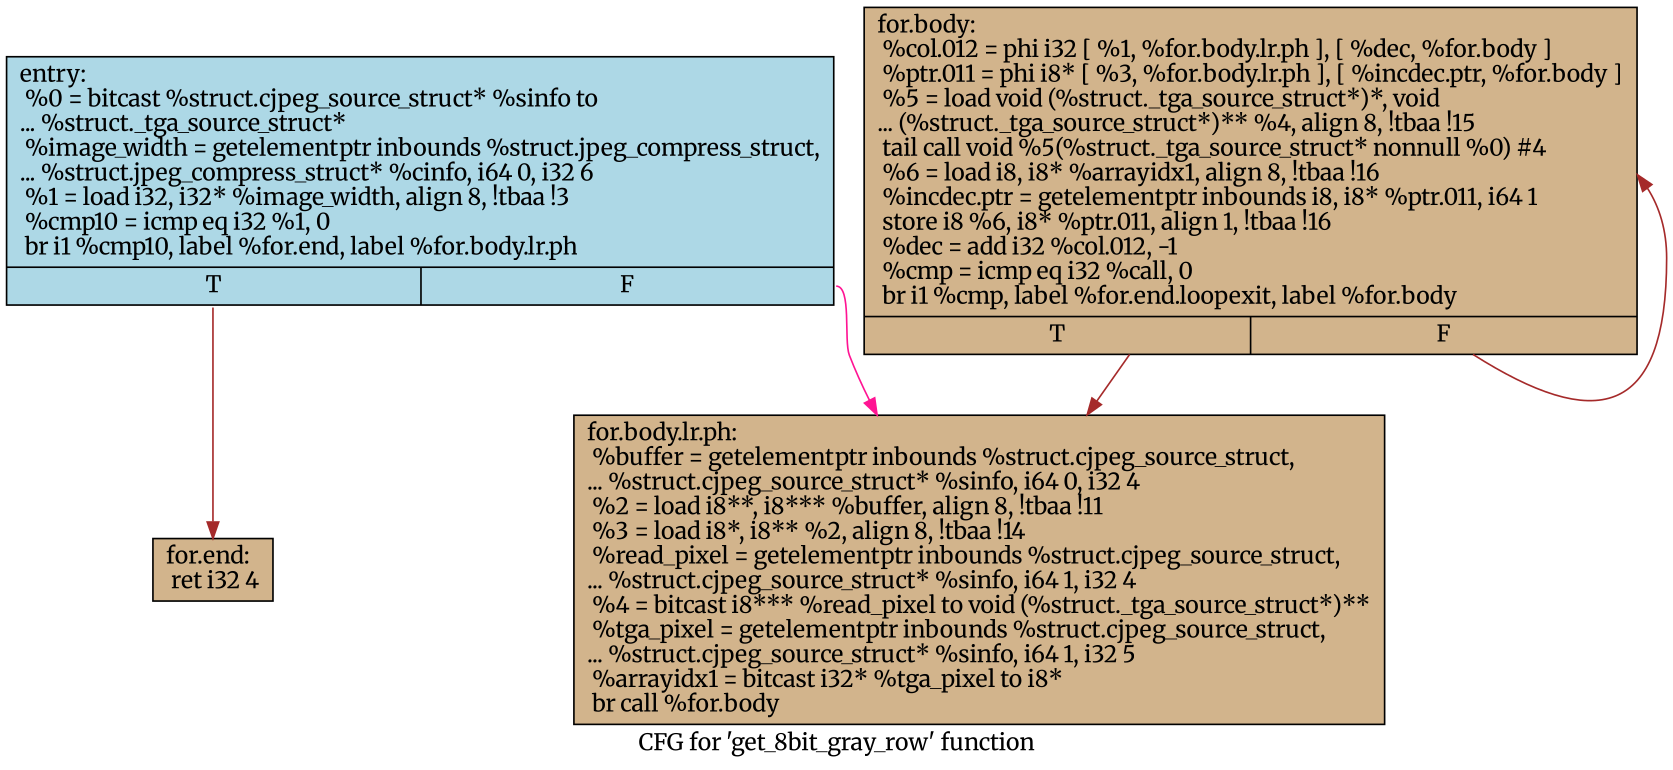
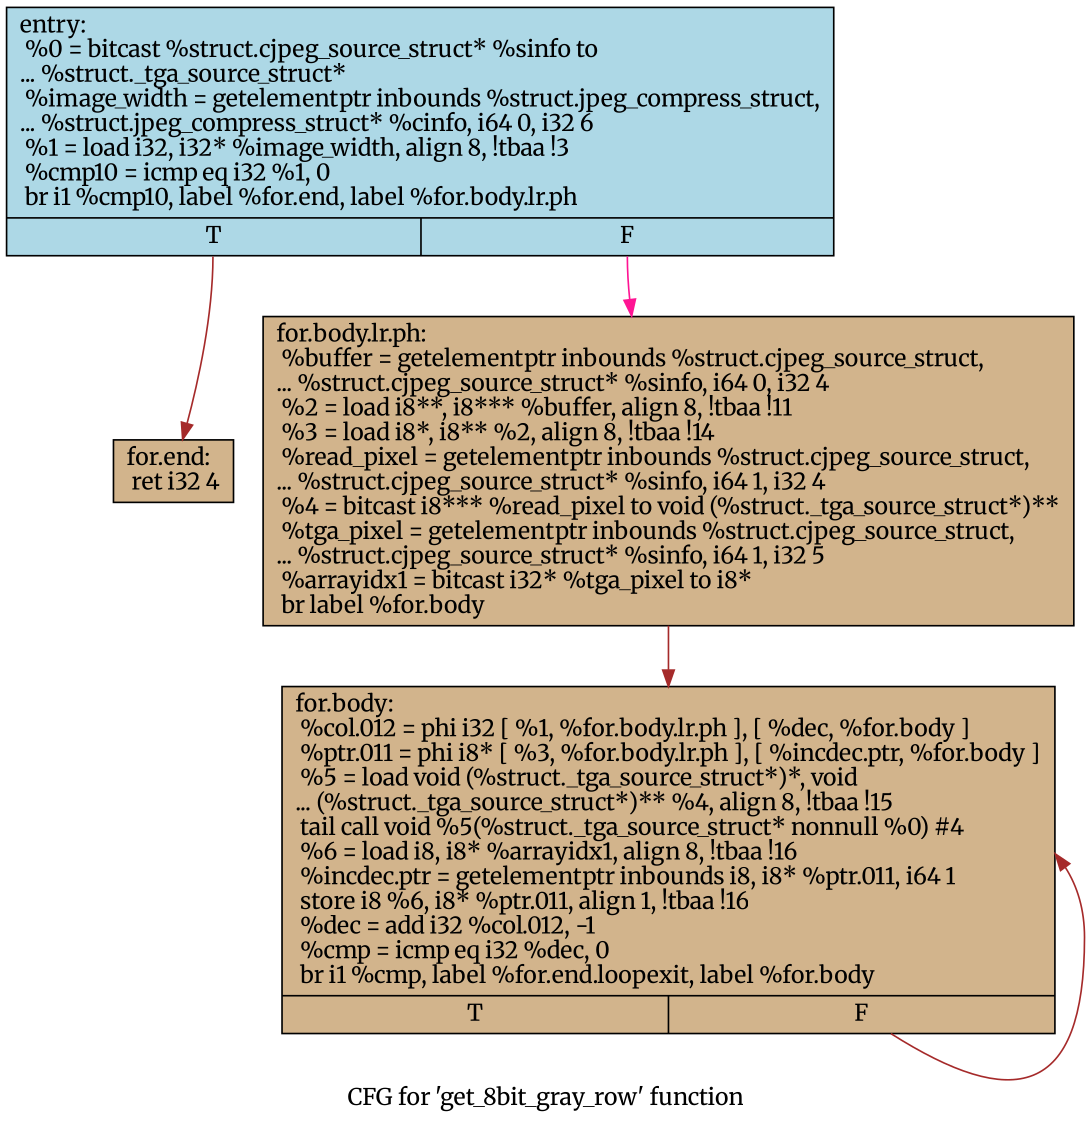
node "for.body:": text "%cmp = icmp eq i32 %call, 0" -> "%cmp = icmp eq i32 %dec, 0"
edge "for.body:" -> "for.body.lr.ph:": reversed
node "for.body.lr.ph:": text "br call %for.body" -> "br label %for.body"
